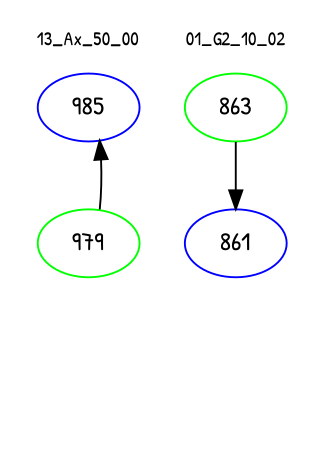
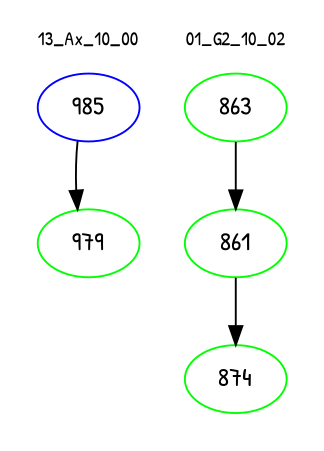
cluster "13_Ax_50_00": label "13_Ax_50_00" -> "13_Ax_10_00"
edge "979" -> "985": reversed
node "861": color blue -> green
node "874": added
